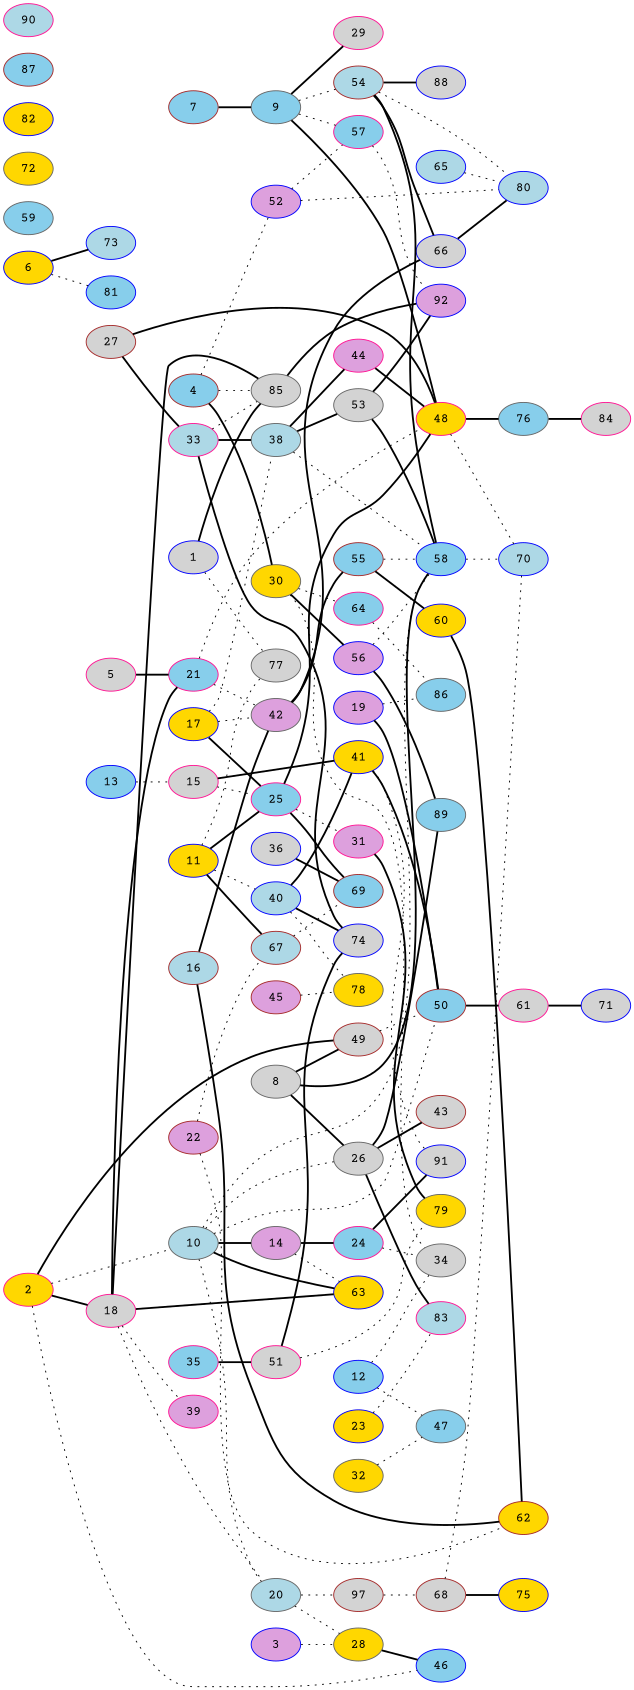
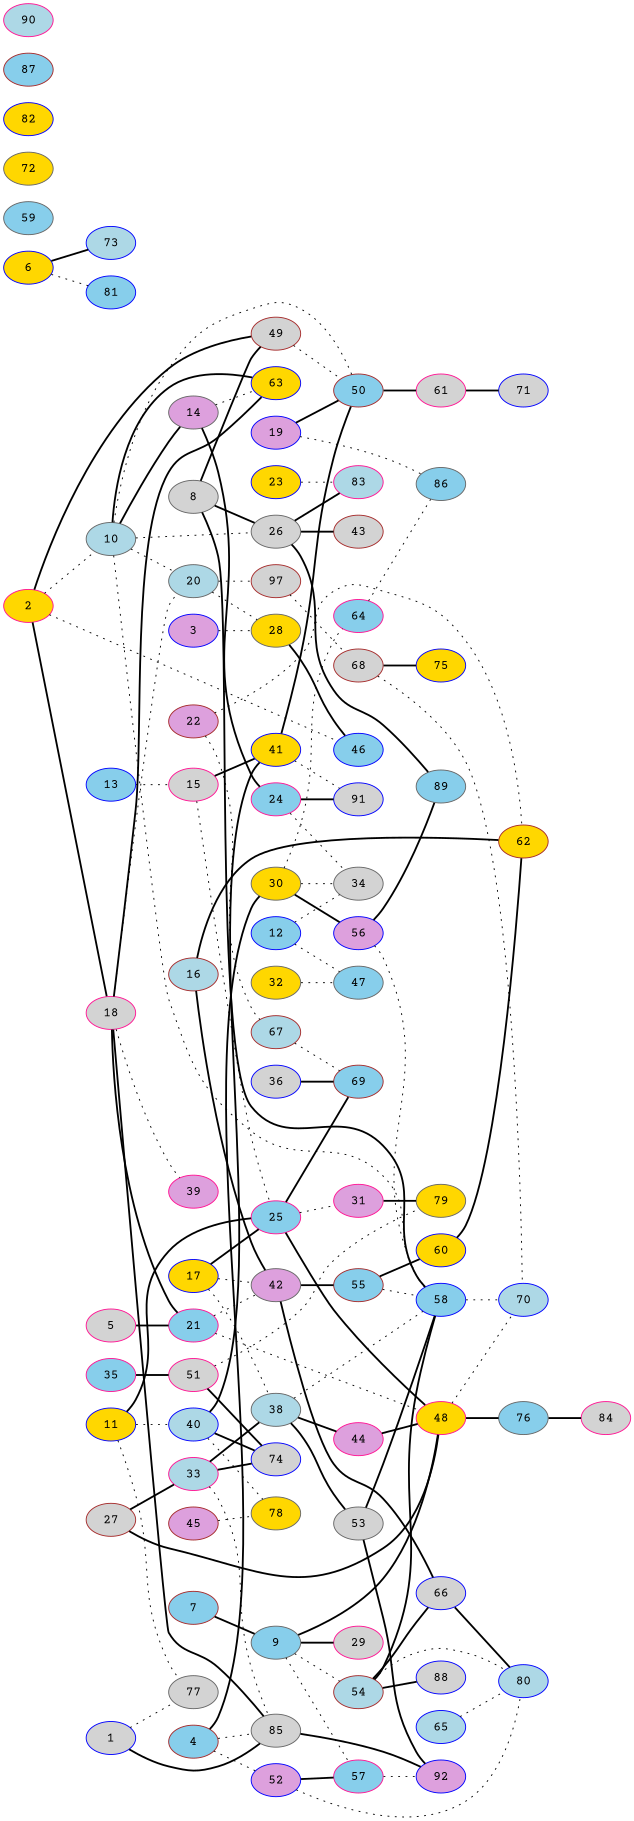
edge "57" -- "52": style dotted -> bold
edge "11" -- "67": removed
